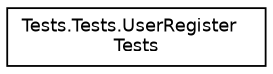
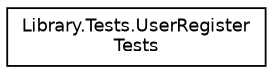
node "Tests.Tests.UserRegister Tests": label "Tests.Tests.UserRegister Tests" -> "Library.Tests.UserRegister Tests"
